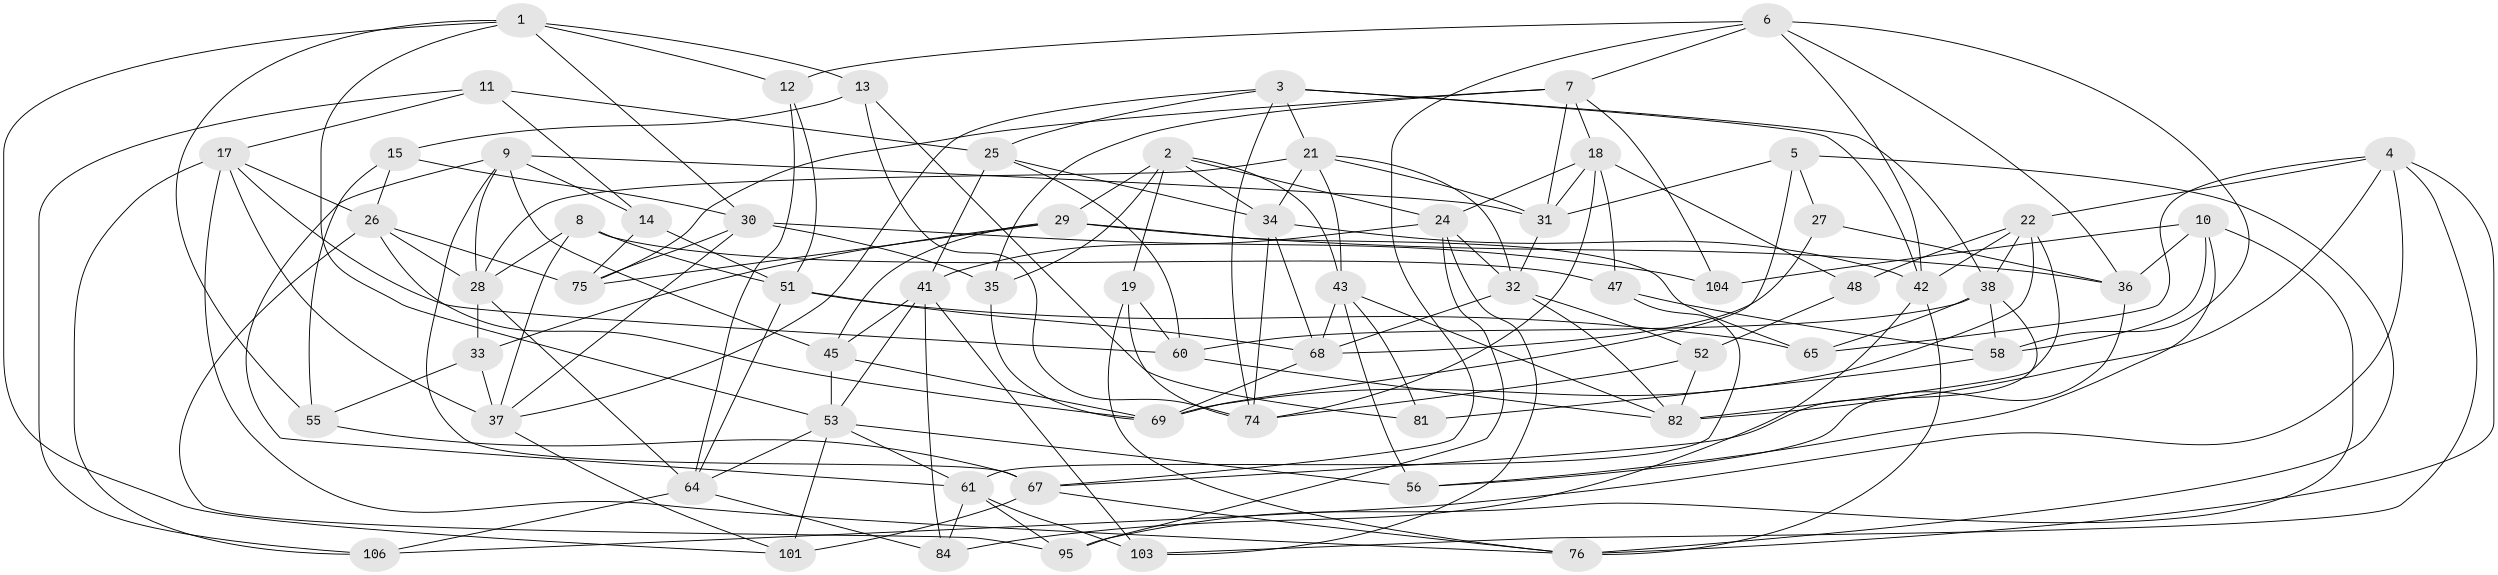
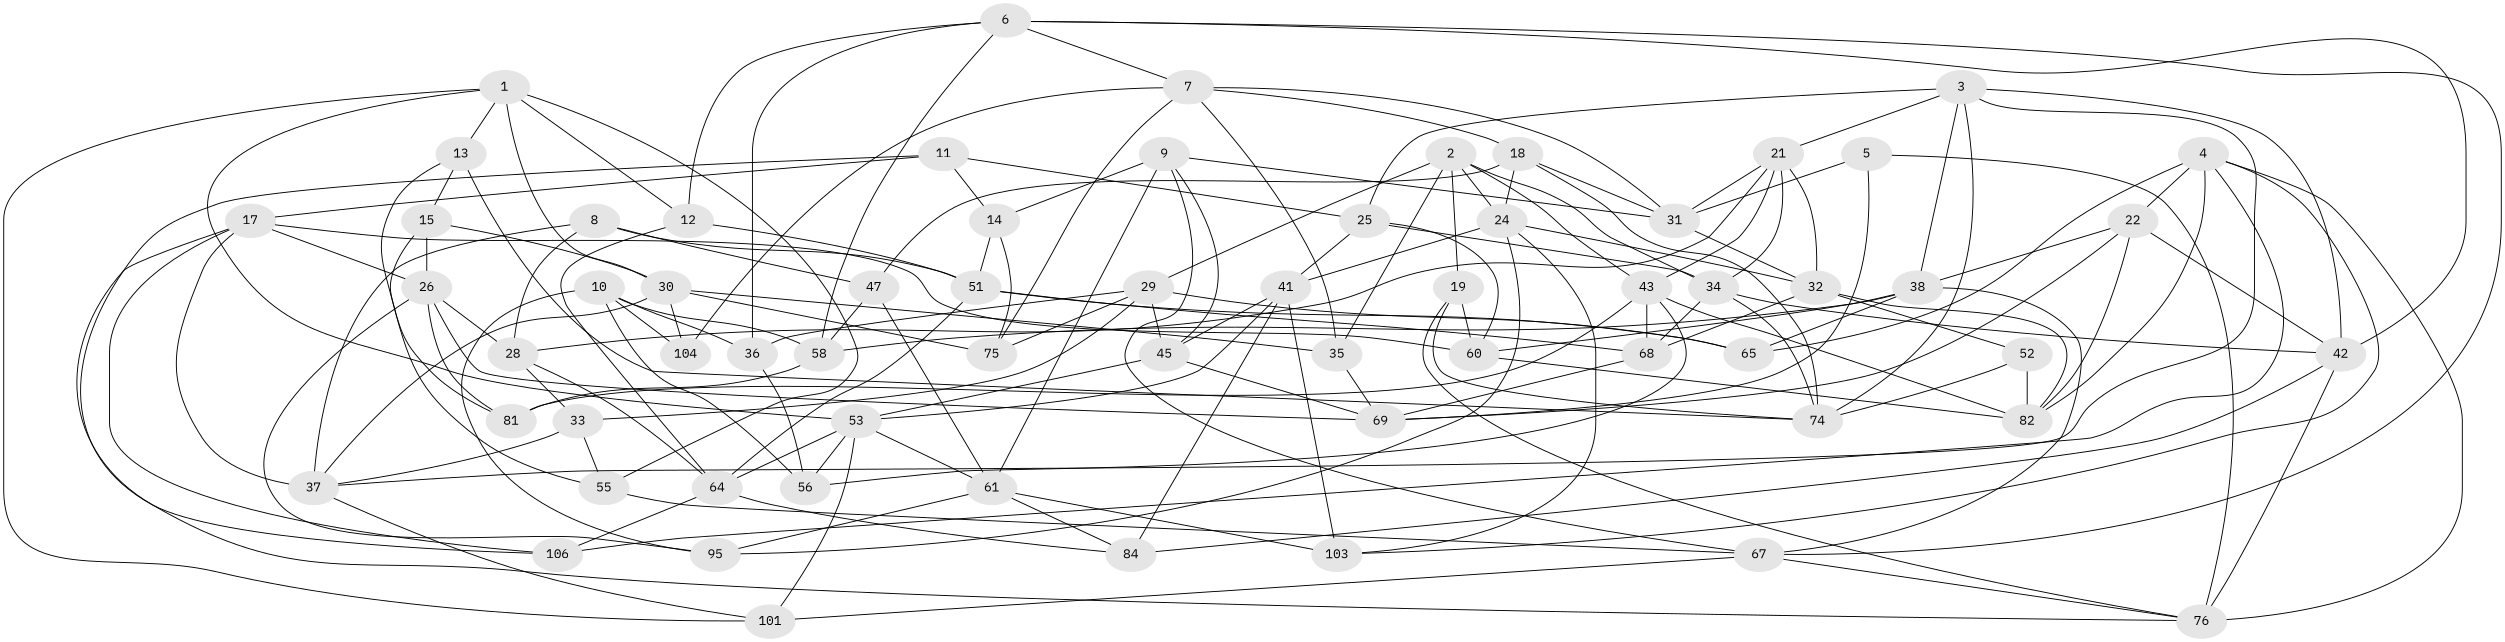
edge "9" -- "28": removed
node "27": removed
edge "26" -- "75": now "26" -- "81"
node "48": removed
